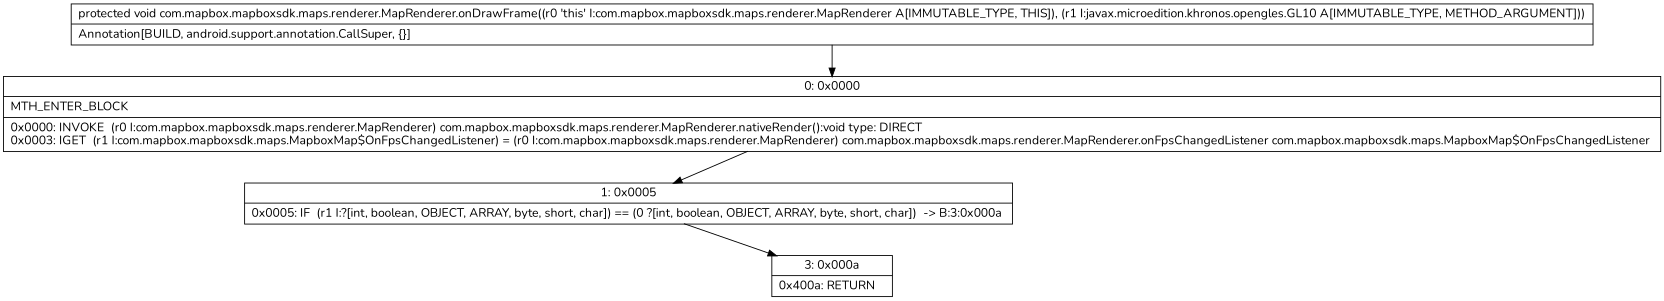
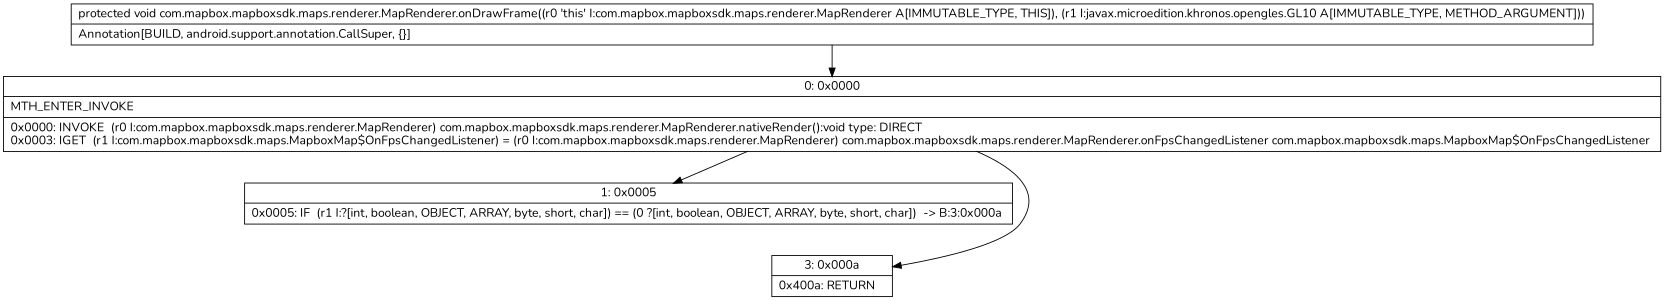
node "0: 0x0000": text "MTH_ENTER_BLOCK" -> "MTH_ENTER_INVOKE"
edge "1: 0x0005" -> "3: 0x000a": now "0: 0x0000" -> "3: 0x000a"
